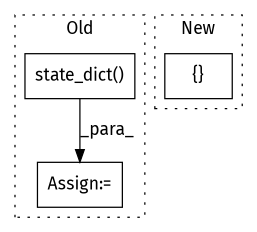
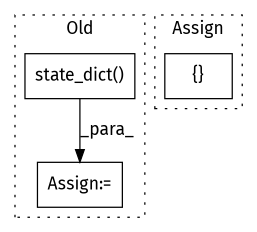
cluster "New": label "New" -> "Assign"
